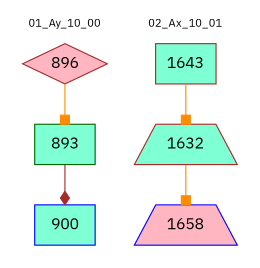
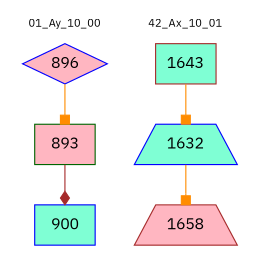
cluster "02_Ax_10_01": label "02_Ax_10_01" -> "42_Ax_10_01"
node "896": color brown -> blue
node "893": fillcolor aquamarine -> lightpink
node "1632": color brown -> blue
node "1658": color blue -> brown
